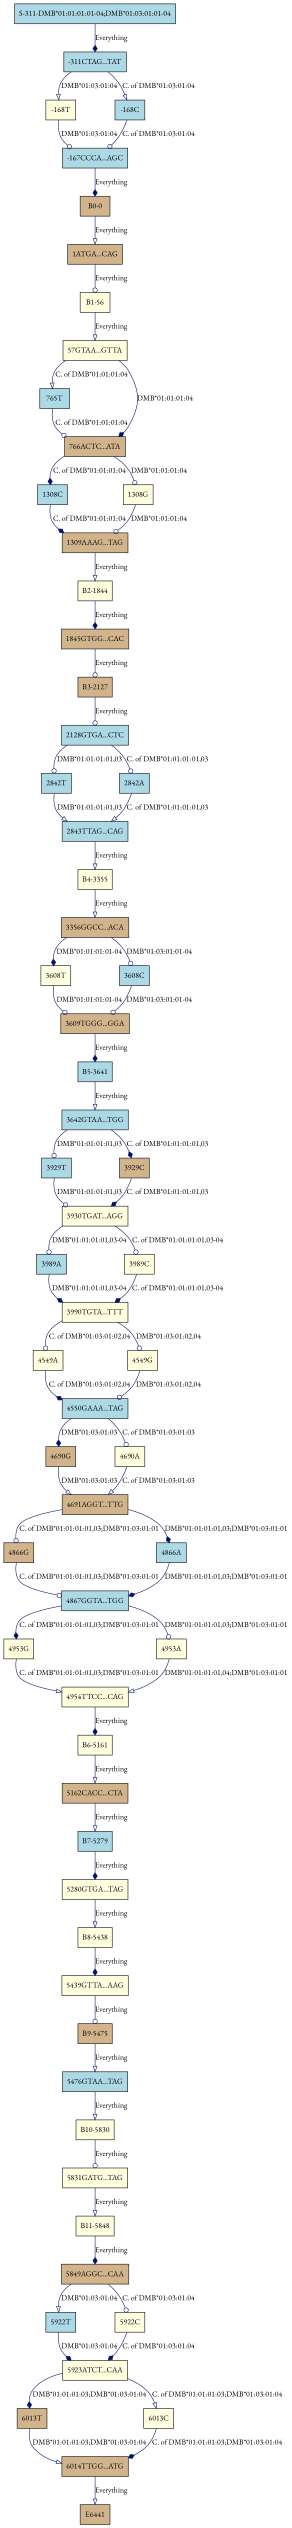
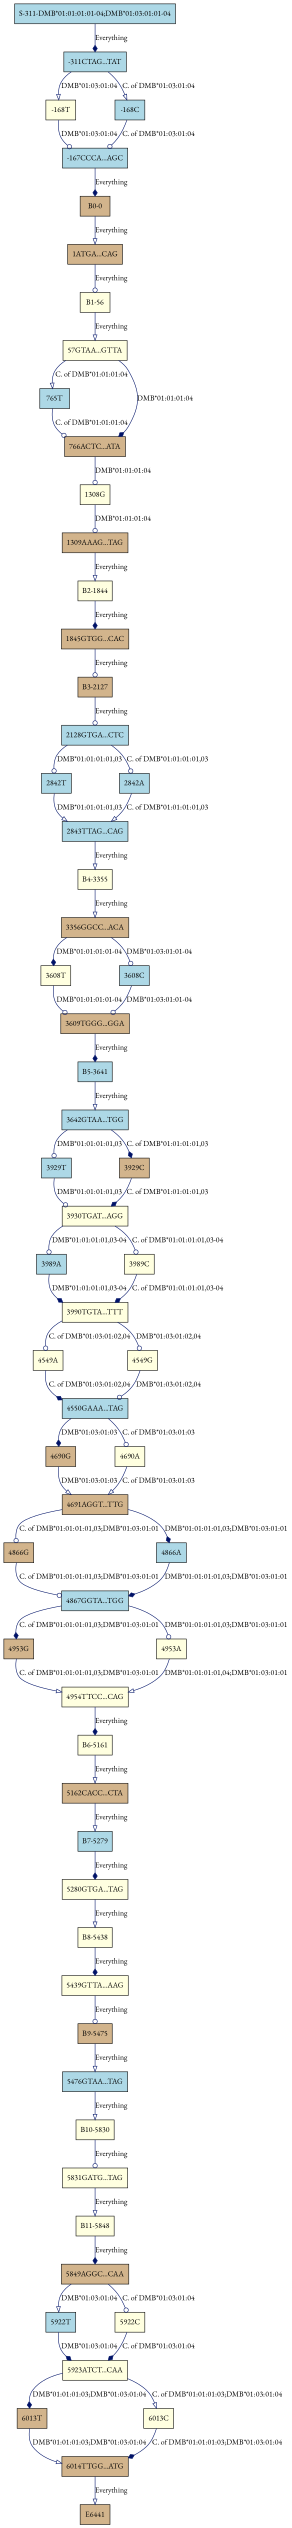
node "1308C": removed
node "4953G": fillcolor lightyellow -> tan
